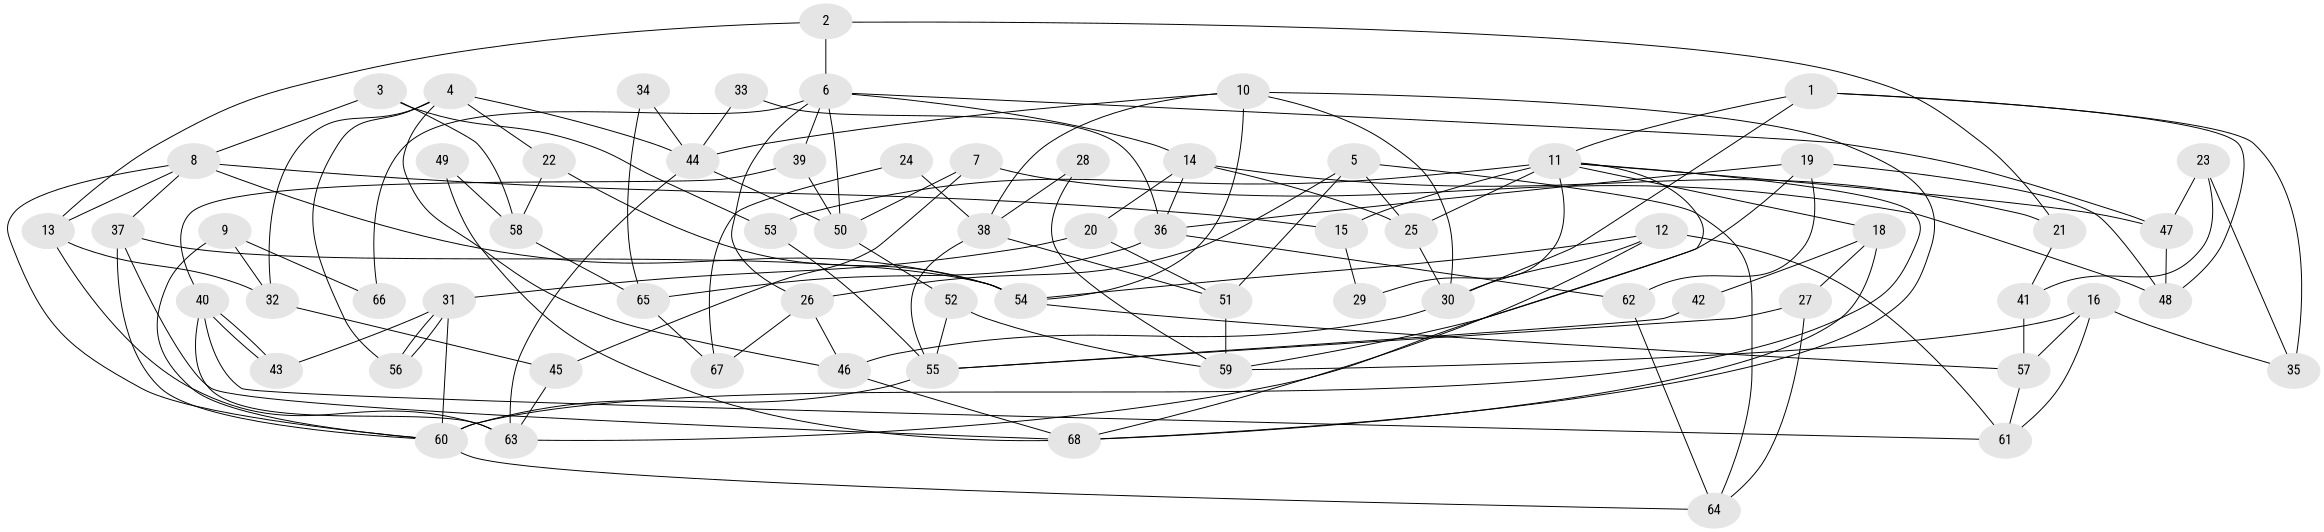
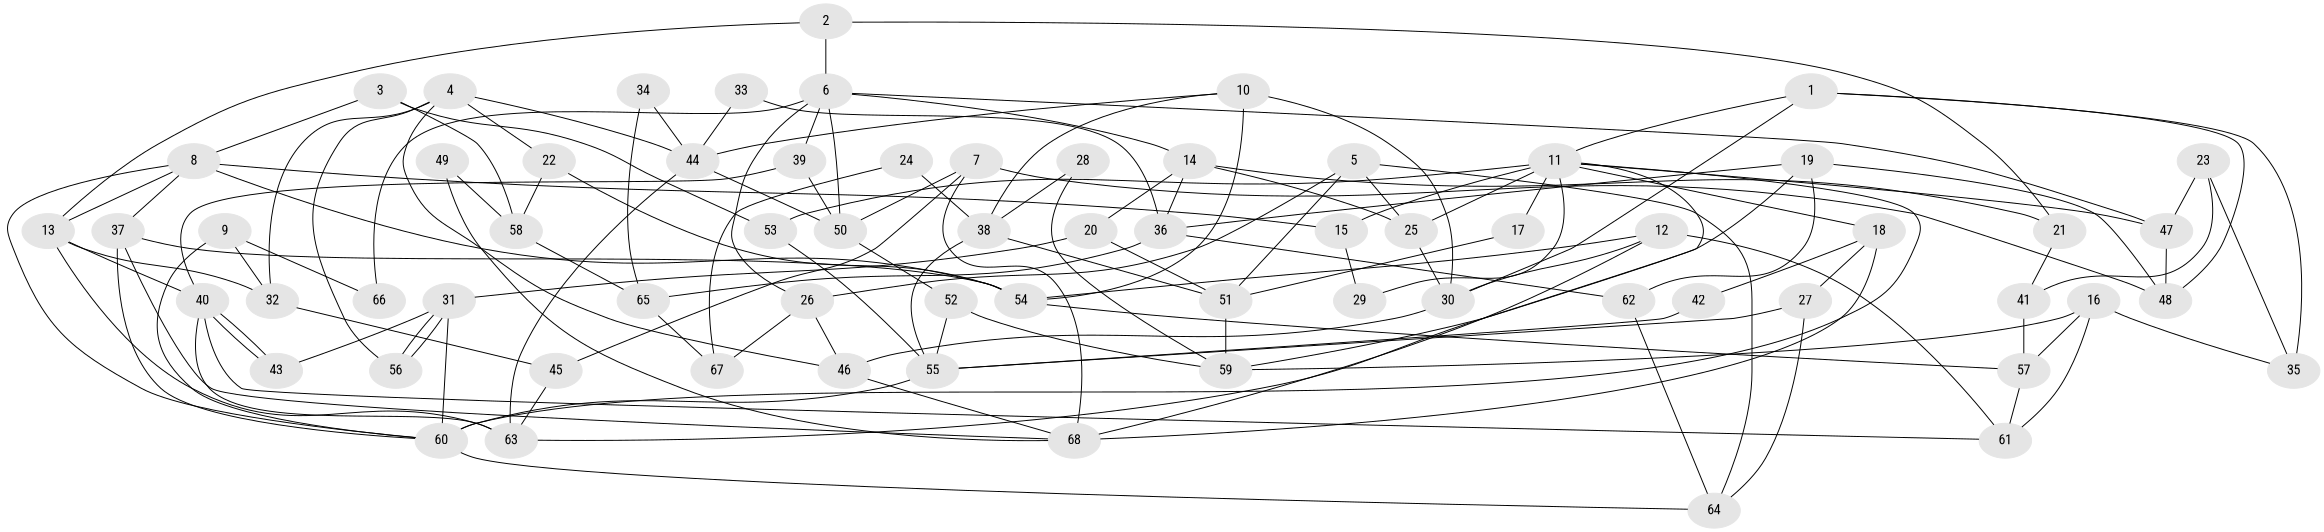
node "17": added
edge "13" -- "40": added
edge "10" -- "68": now "7" -- "68"
